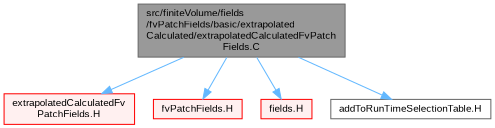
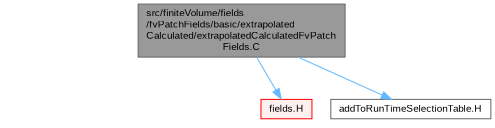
node "extrapolatedCalculatedFv PatchFields.H": removed
node "fvPatchFields.H": removed
